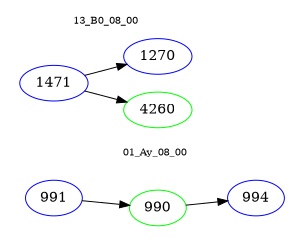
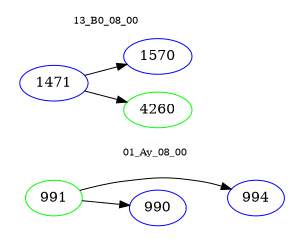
node "1270": label "1270" -> "1570"
node "991": color blue -> green
edge "990" -> "994": now "991" -> "994"
node "990": color green -> blue
